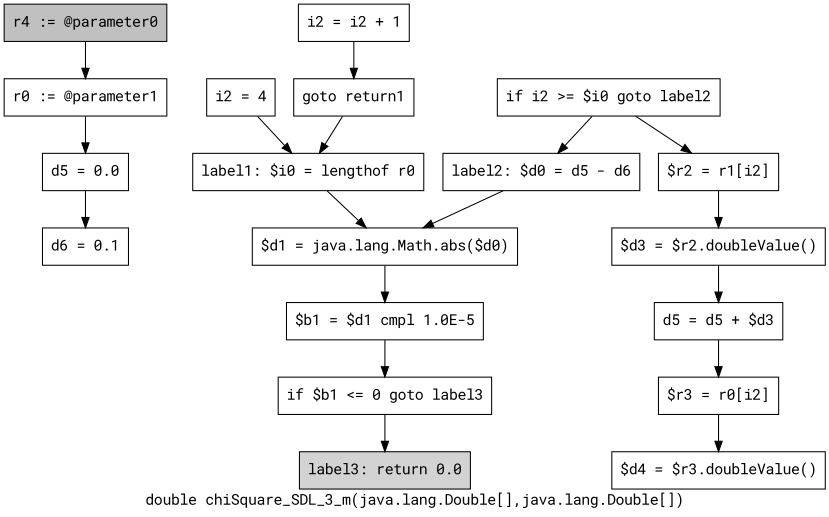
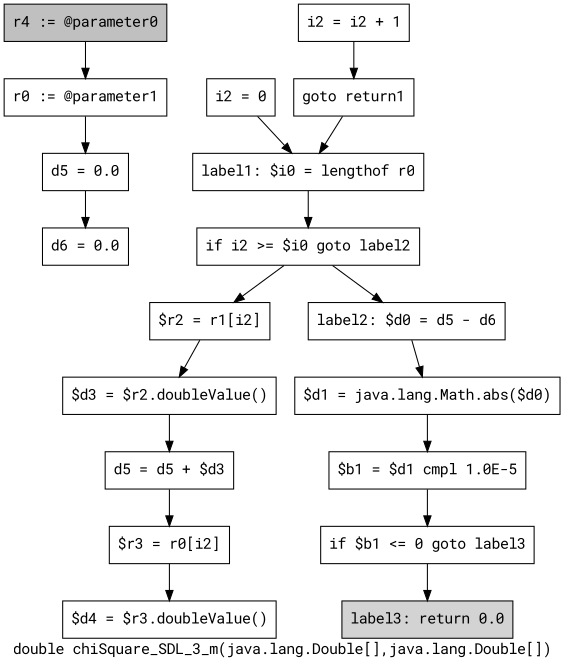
node "i2 = 4": label "i2 = 4" -> "i2 = 0"
edge "label1: $i0 = lengthof r0" -> "$d1 = java.lang.Math.abs($d0)": now "label1: $i0 = lengthof r0" -> "if i2 >= $i0 goto label2"
node "d6 = 0.1": label "d6 = 0.1" -> "d6 = 0.0"
